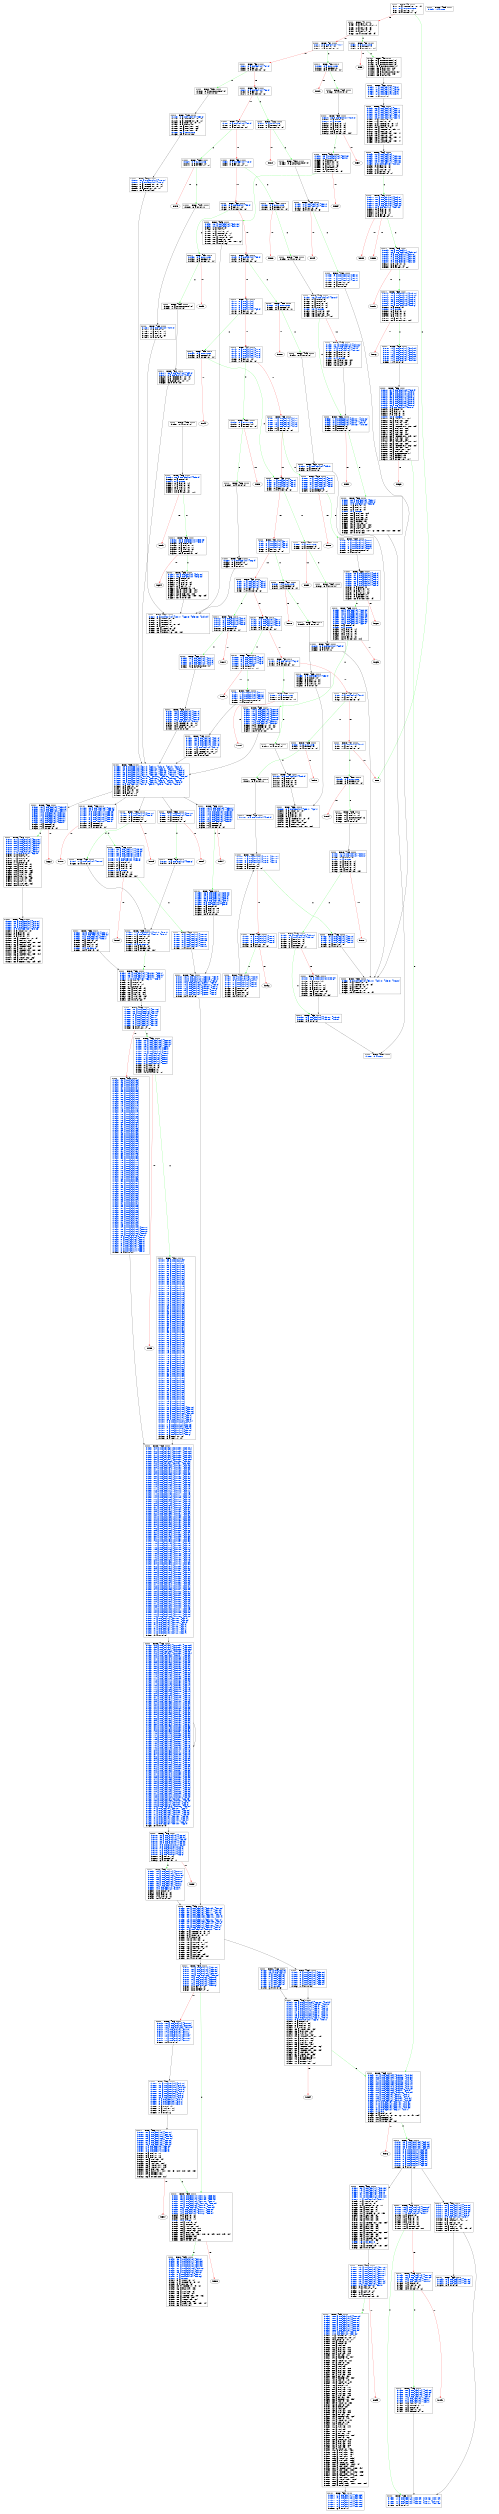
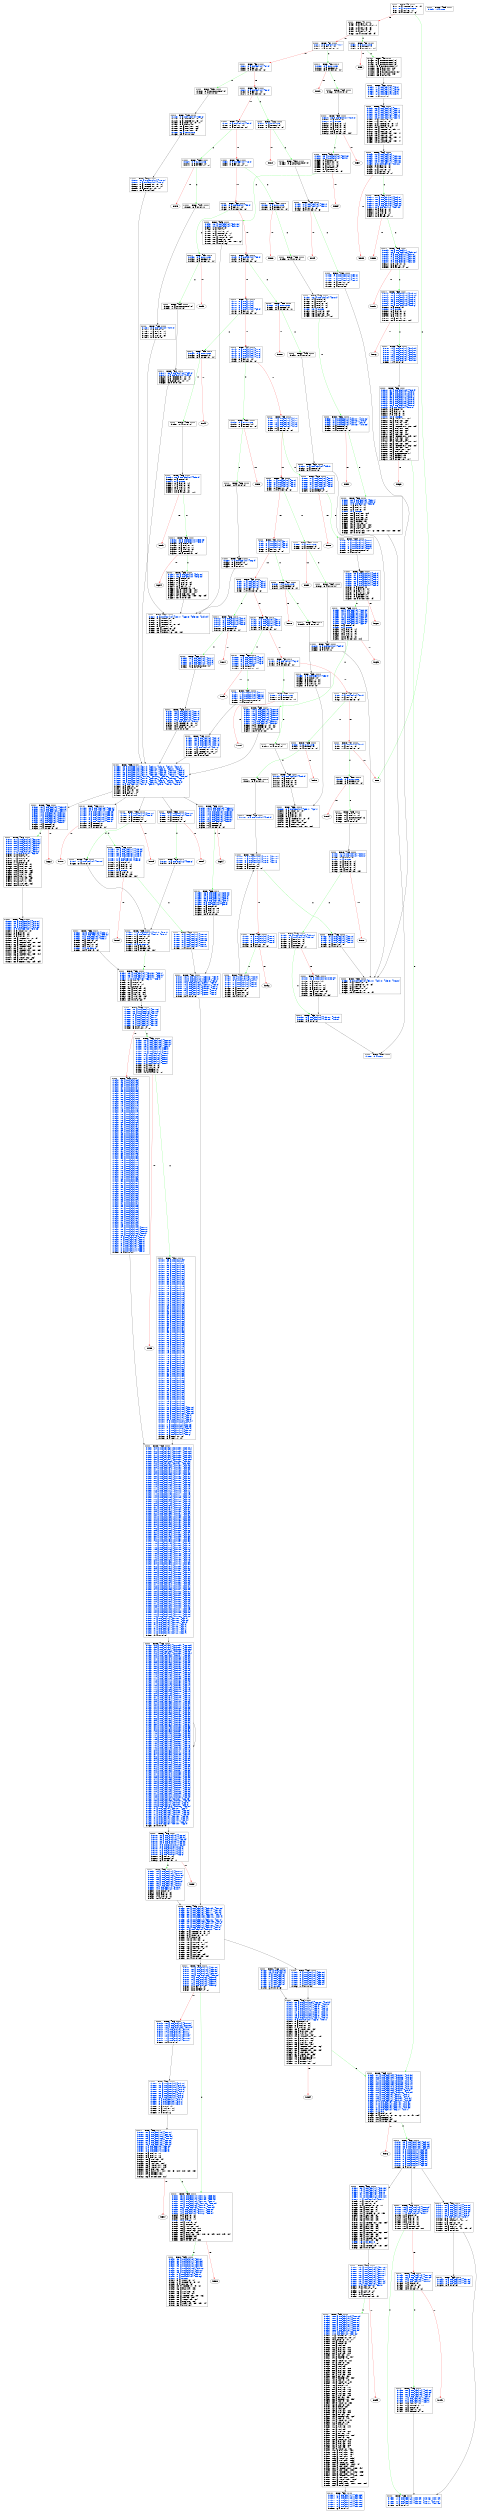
edge "-----   BLOCK ~304 -----" -> "b_300": now "-----   BLOCK ~2ef -----" -> "b_300"
node "-----   BLOCK ~4f0 -----": removed
edge "-----   BLOCK ~1f8 -----" -> "-----   BLOCK ~95 -----": now "-----   BLOCK ~1f8 -----" -> "-----   BLOCK ~203 -----"
node "b_9bf": label "b_9bf" -> "b_6bf"
